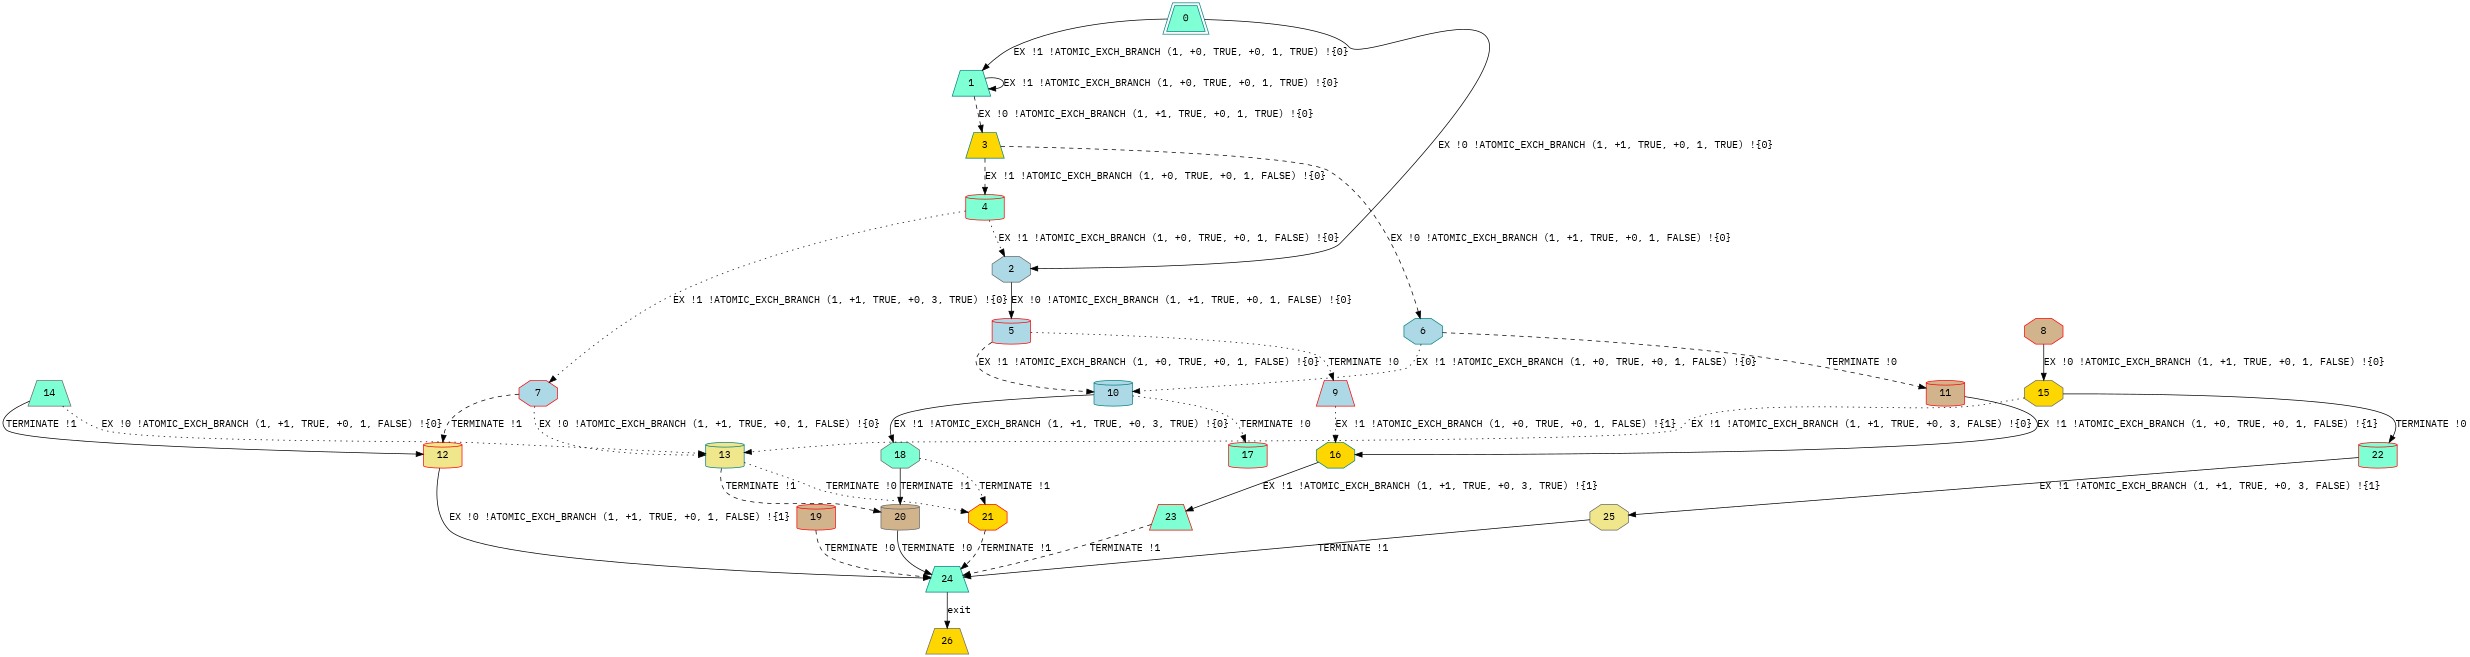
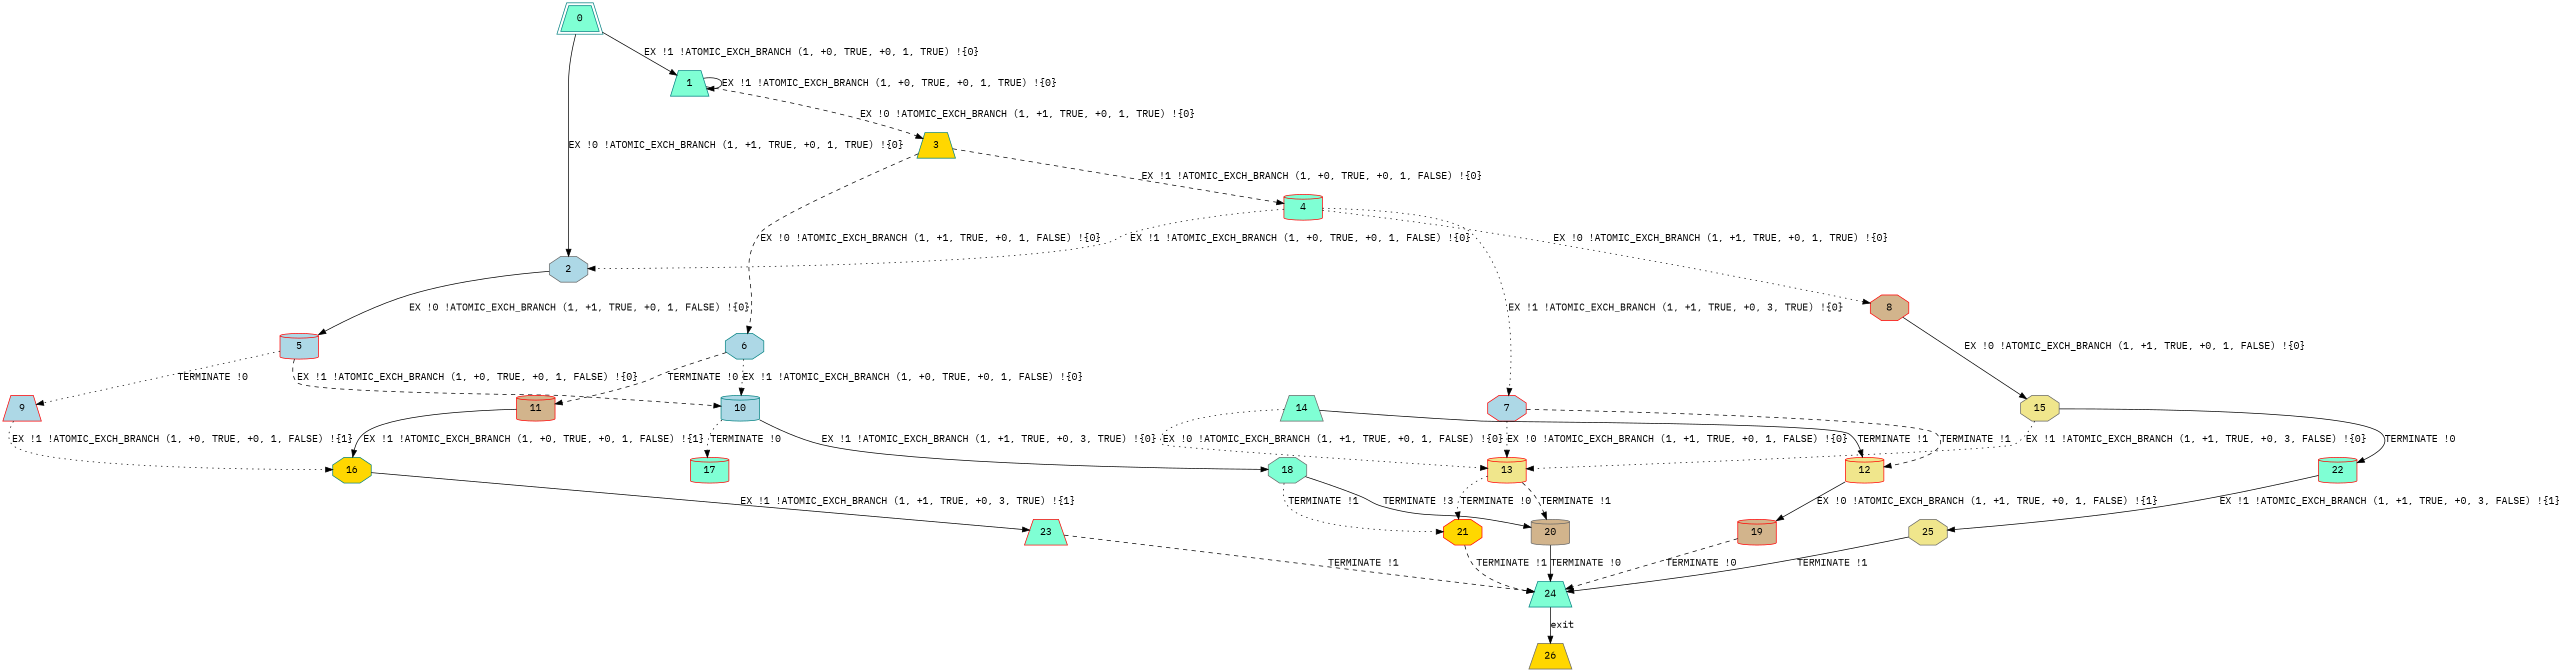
edge "4" -> "8": added, label "EX !0 !ATOMIC_EXCH_BRANCH (1, +1, TRUE, +0, 1, TRUE) !{0}"
node "15": fillcolor gold -> khaki
node "13": color teal -> red
edge "18" -> "20": label "TERMINATE !1" -> "TERMINATE !3"
edge "12" -> "24": now "12" -> "19"
